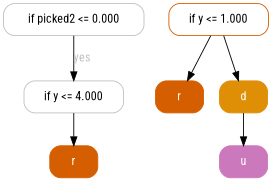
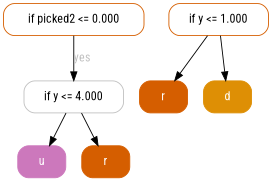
node "if picked2 <= 0.000": color gray -> #d55e00
edge "d" -> "u": now "if y <= 4.000" -> "u"
